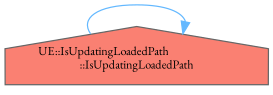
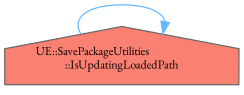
node "UE::IsUpdatingLoadedPath ::IsUpdatingLoadedPath": label "UE::IsUpdatingLoadedPath ::IsUpdatingLoadedPath" -> "UE::SavePackageUtilities ::IsUpdatingLoadedPath"
